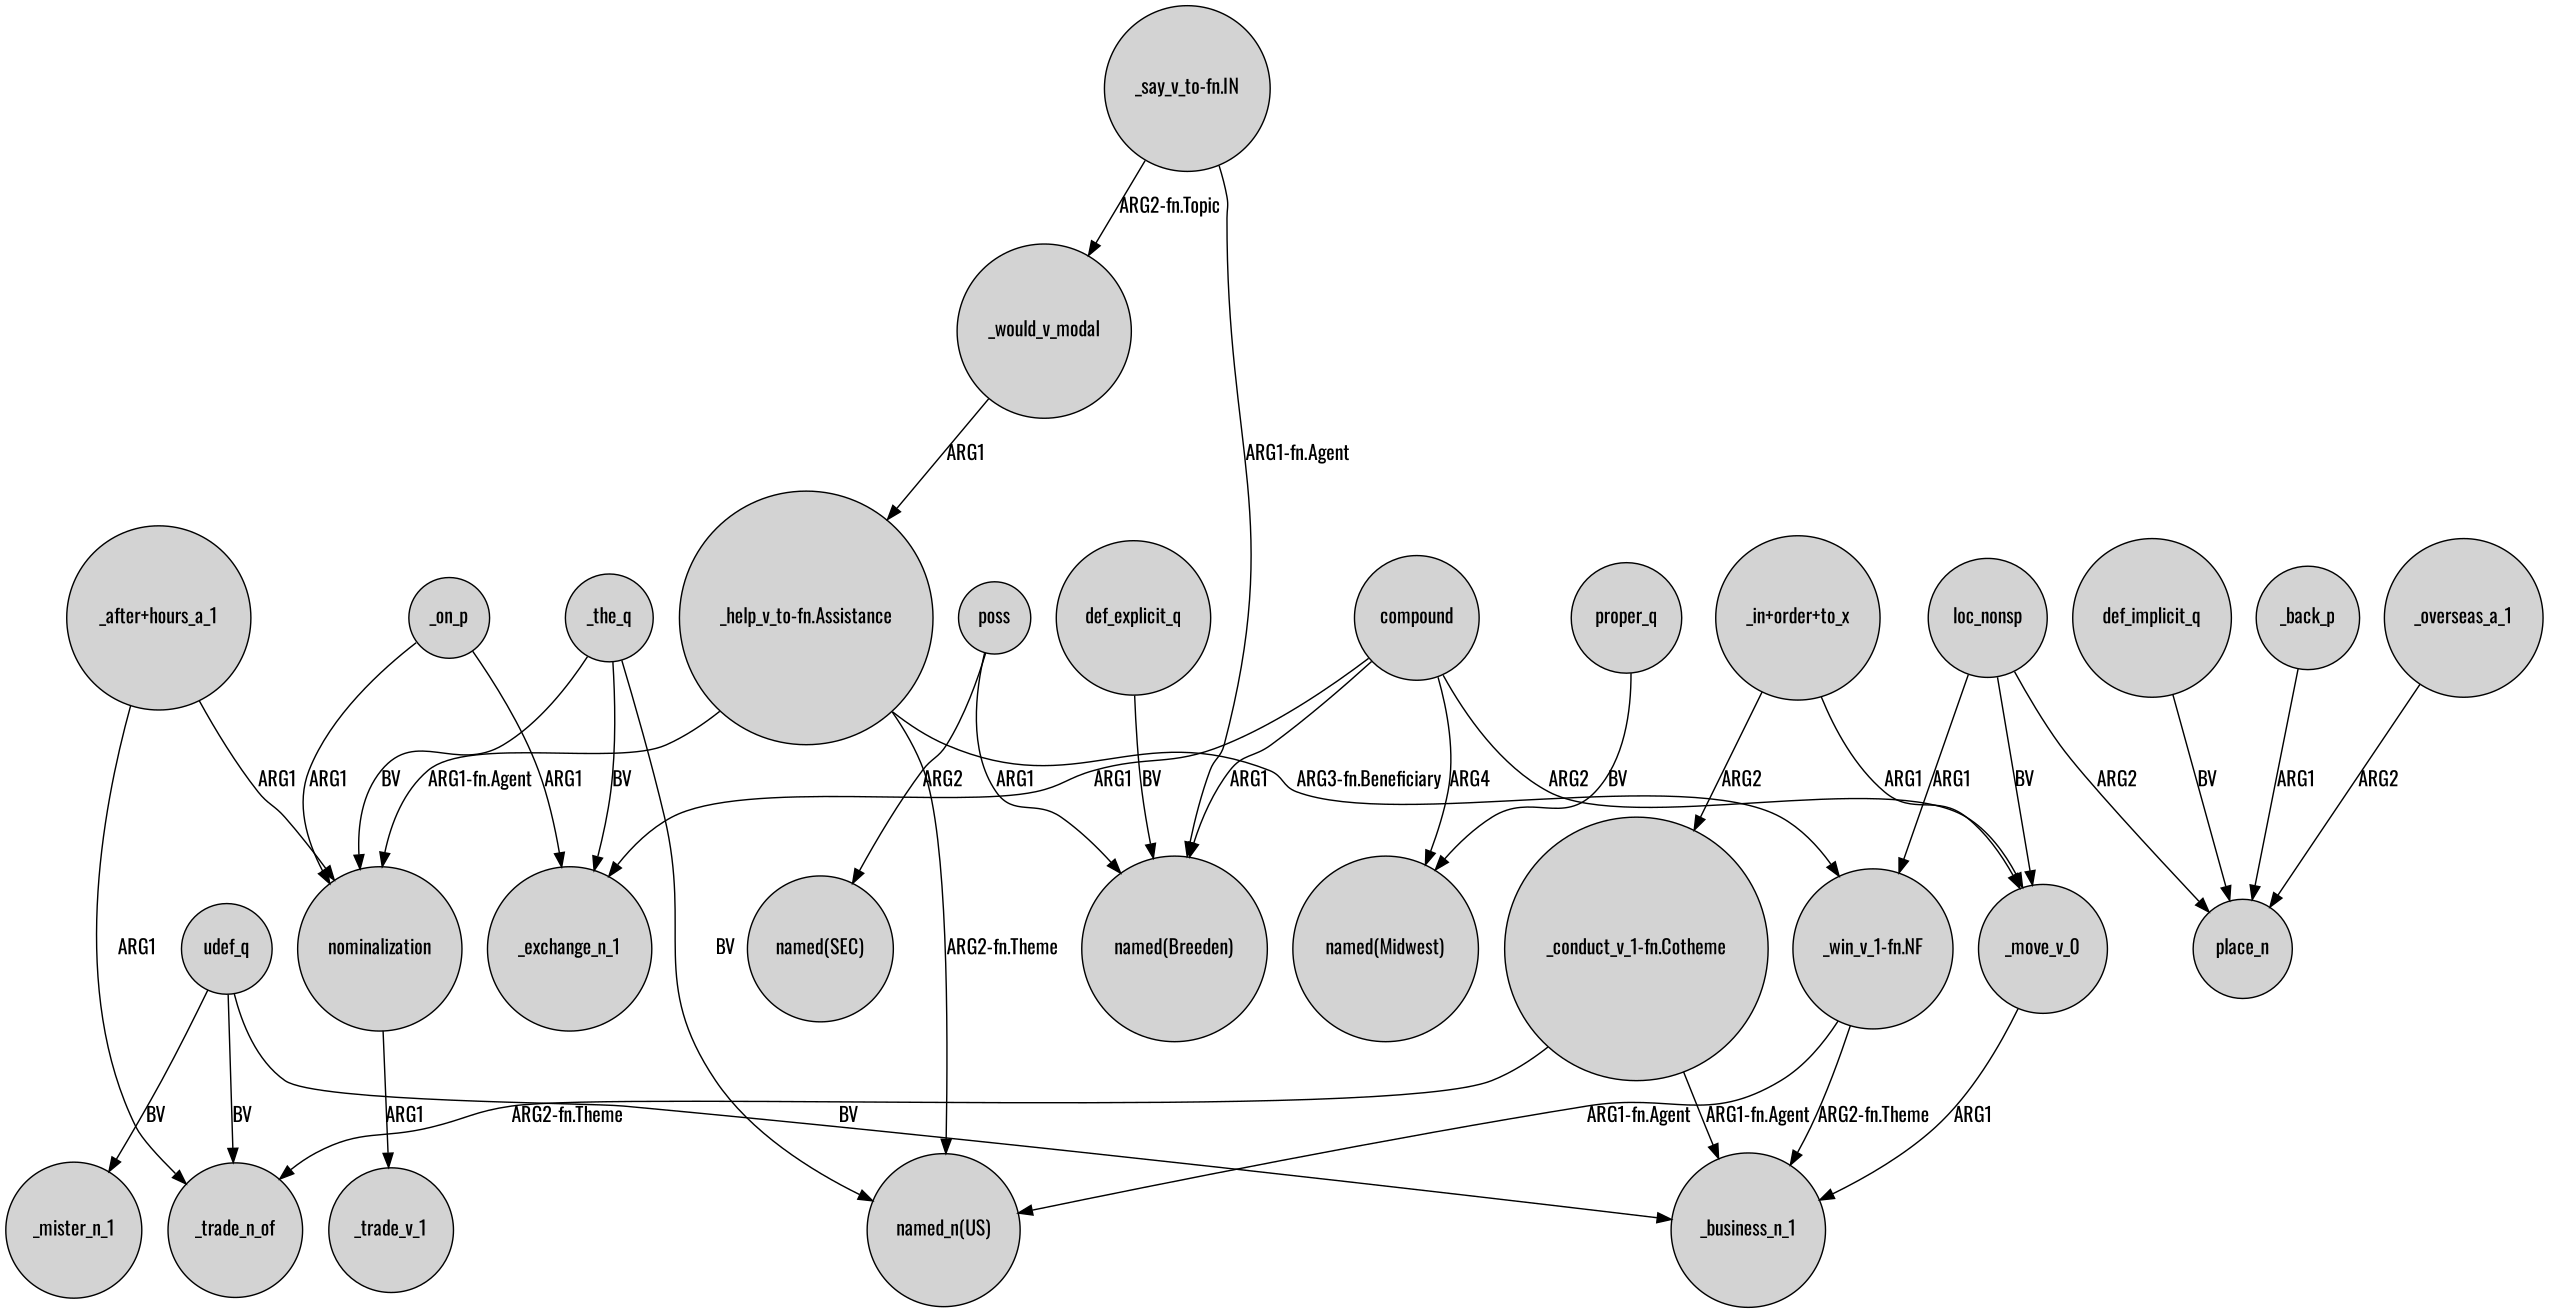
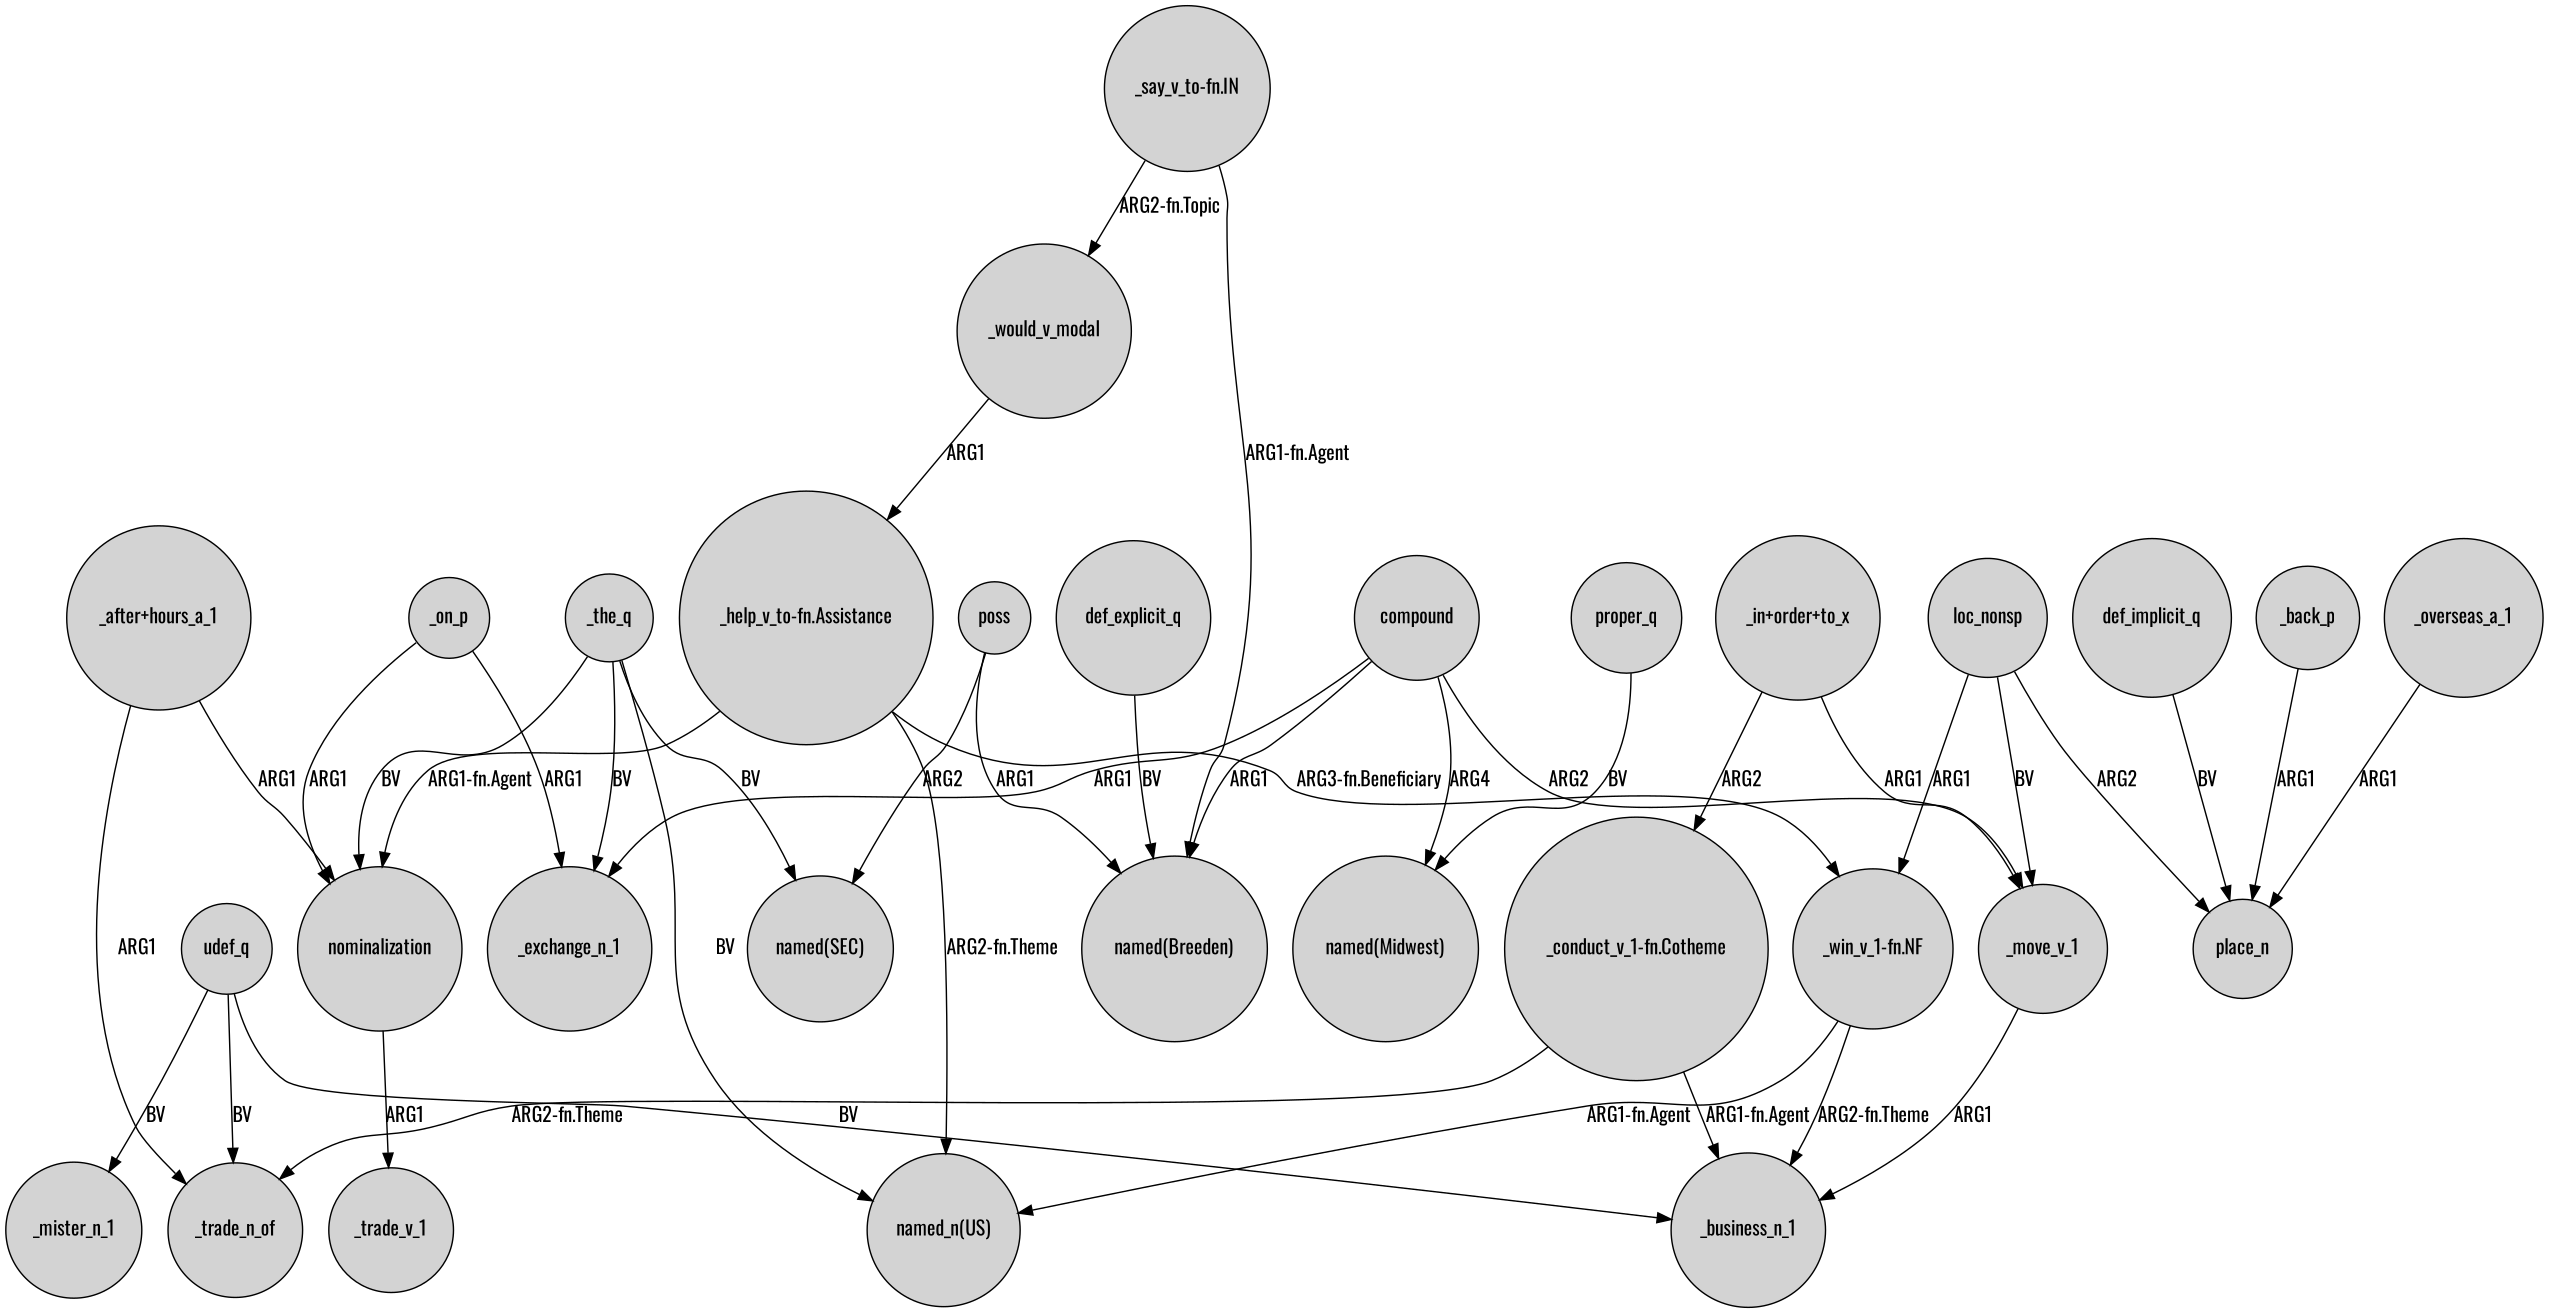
edge "_the_q" -> "named(SEC)": added, label "BV"
edge "_overseas_a_1" -> "place_n": label "ARG2" -> "ARG1"
node "_move_v_0": label "_move_v_0" -> "_move_v_1"
